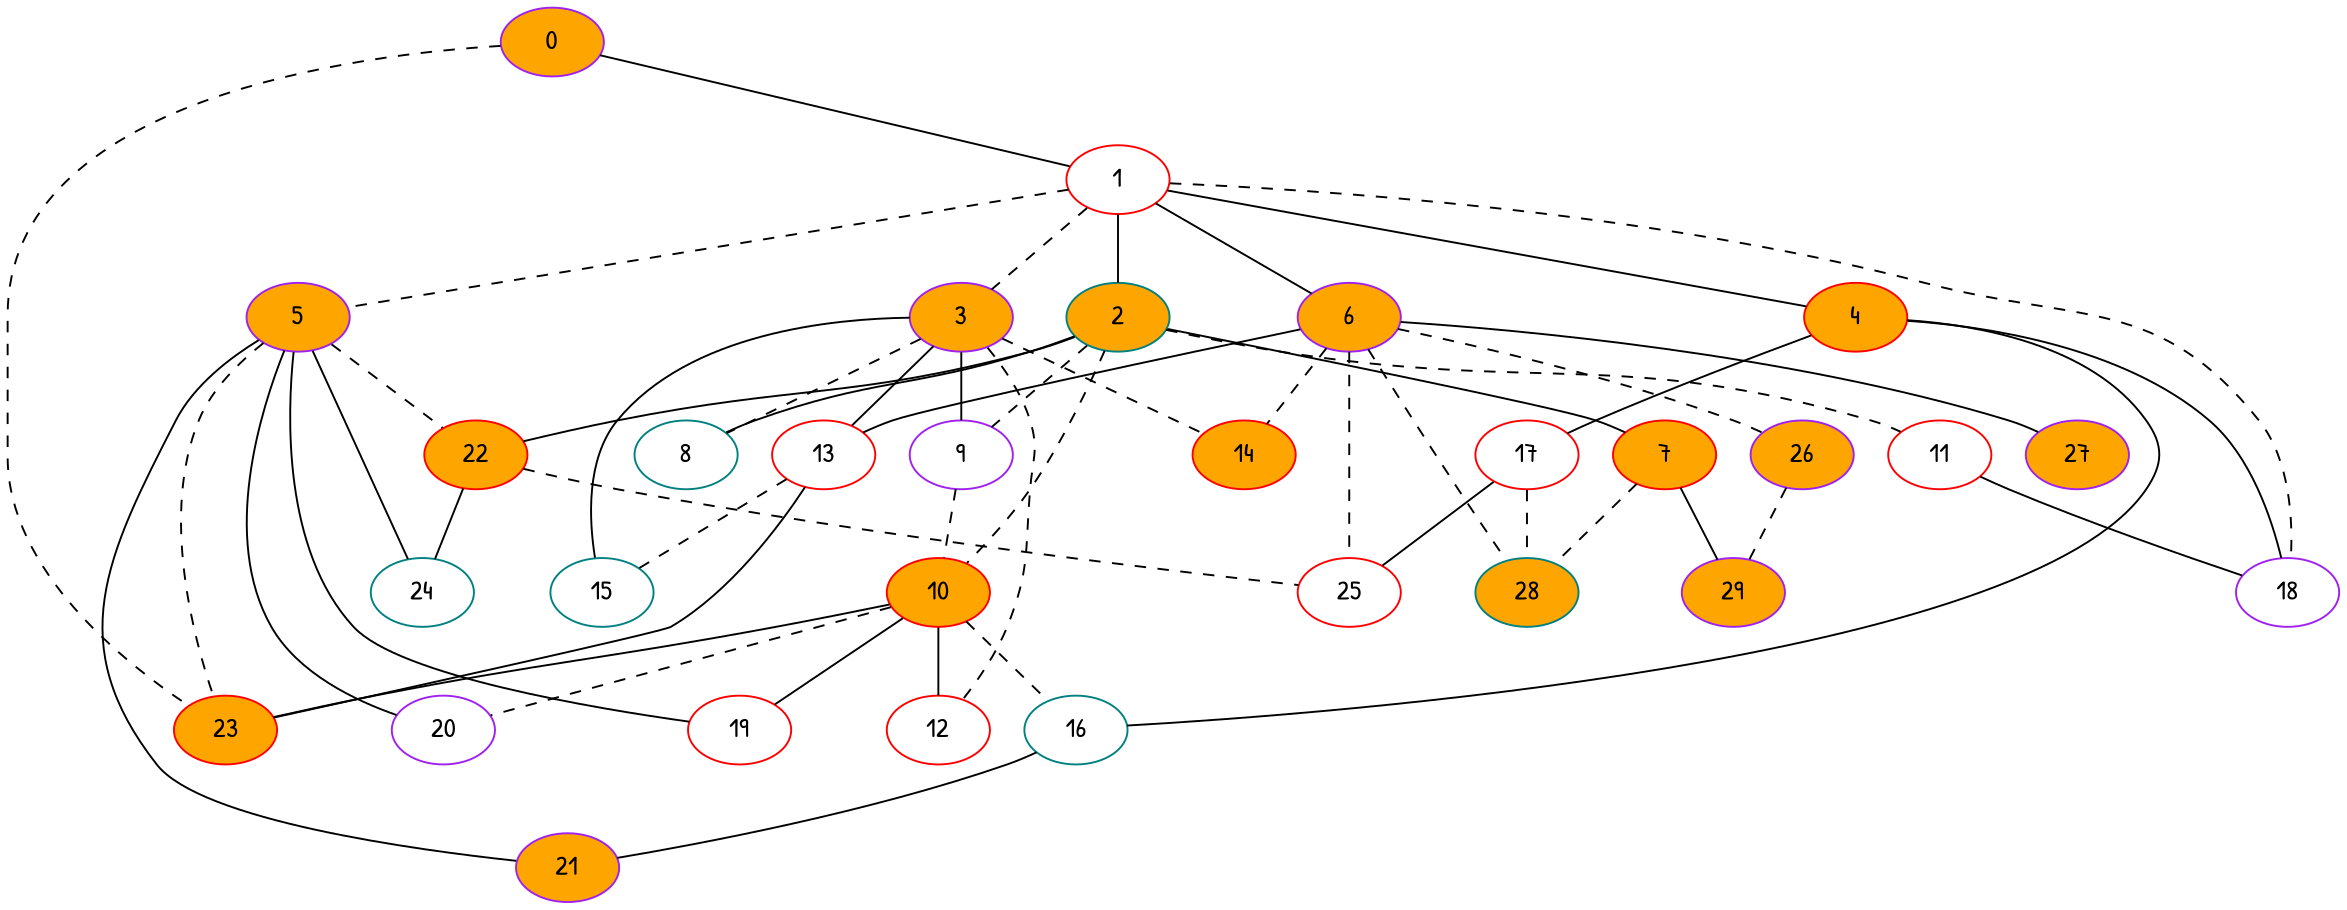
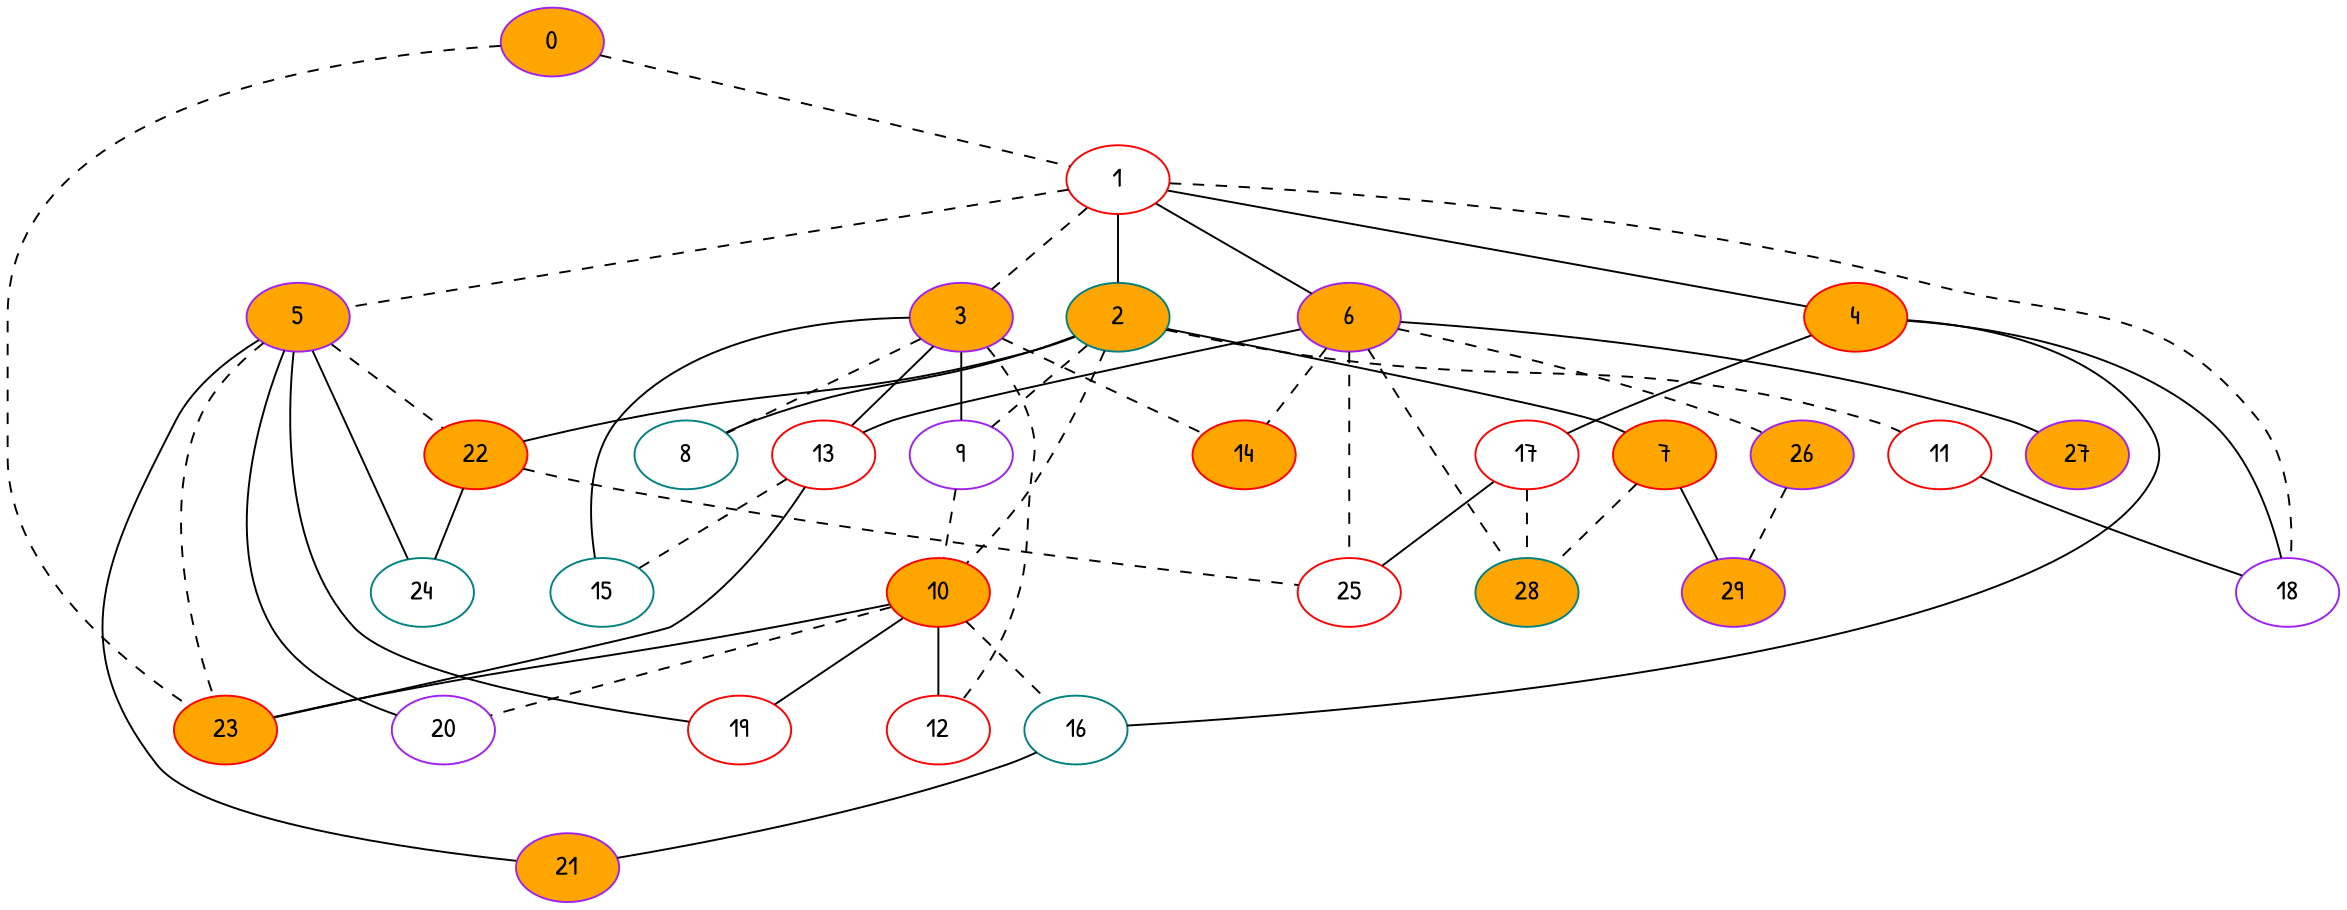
edge "0" -- "1": style solid -> dashed
